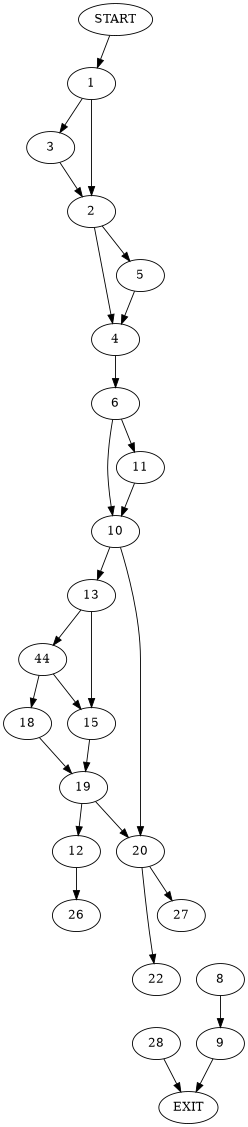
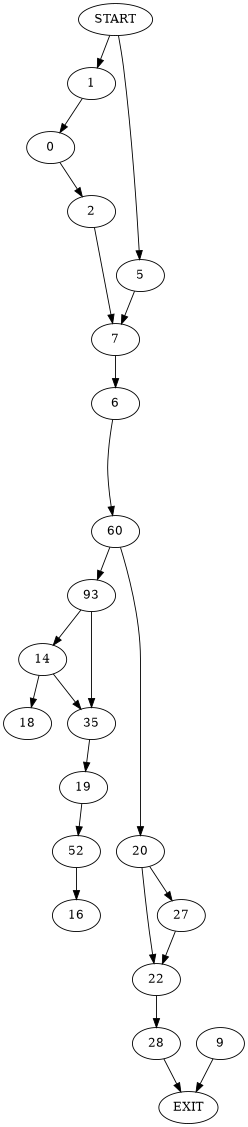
edge "1" -> "2": removed
node "3": label "3" -> "0"
edge "2" -> "5": now "START" -> "5"
node "4": label "4" -> "7"
node "11": removed
node "10": label "10" -> "60"
node "13": label "13" -> "93"
node "44": label "44" -> "14"
node "15": label "15" -> "35"
edge "18" -> "19": removed
edge "19" -> "20": removed
node "12": label "12" -> "52"
node "26": label "26" -> "16"
edge "27" -> "22": added
node "8": removed
edge "22" -> "28": added
